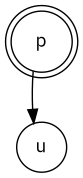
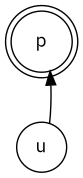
edge "p" -> "u": reversed
